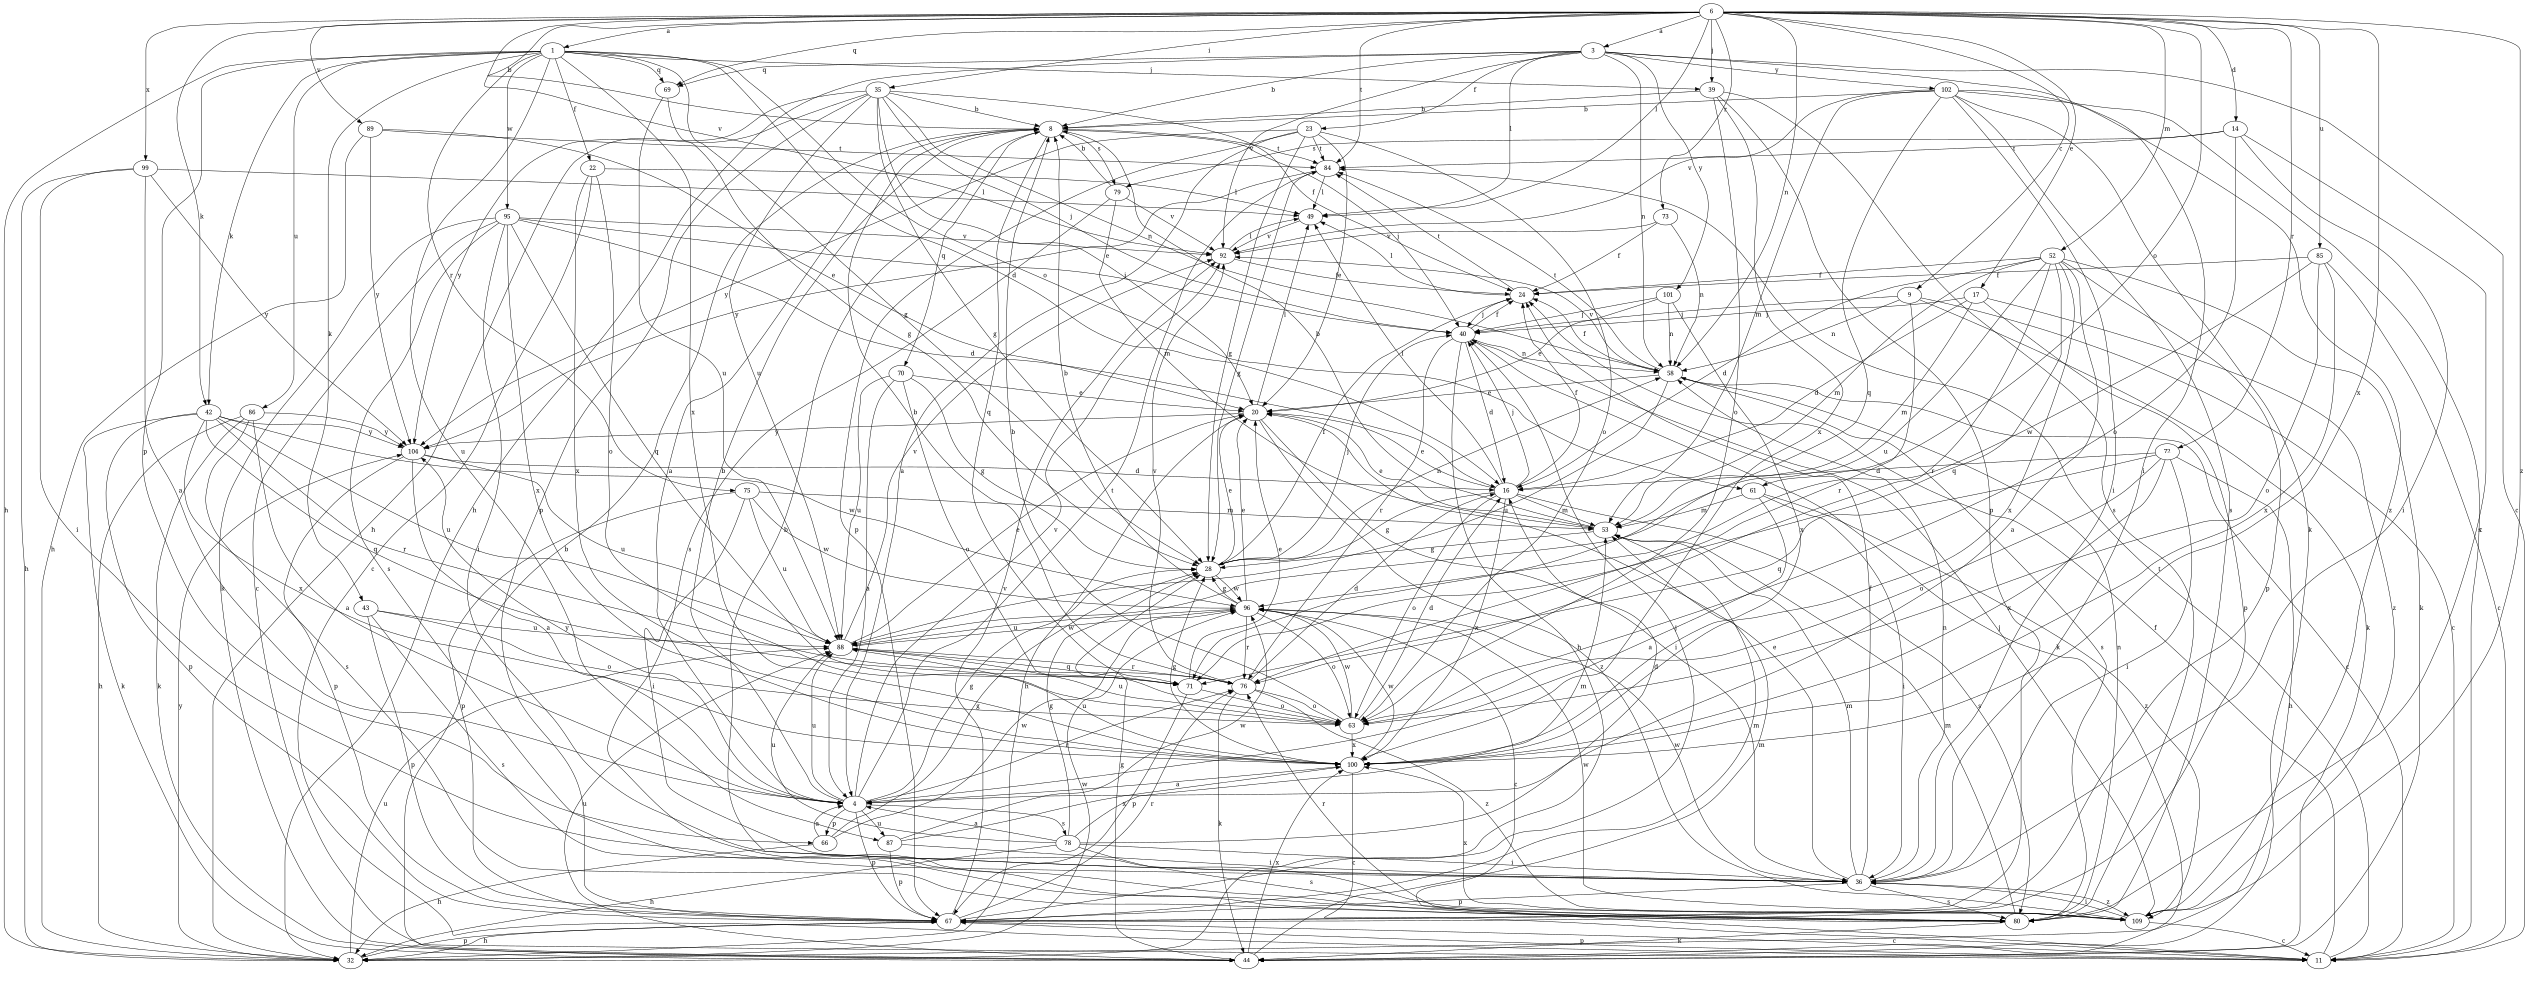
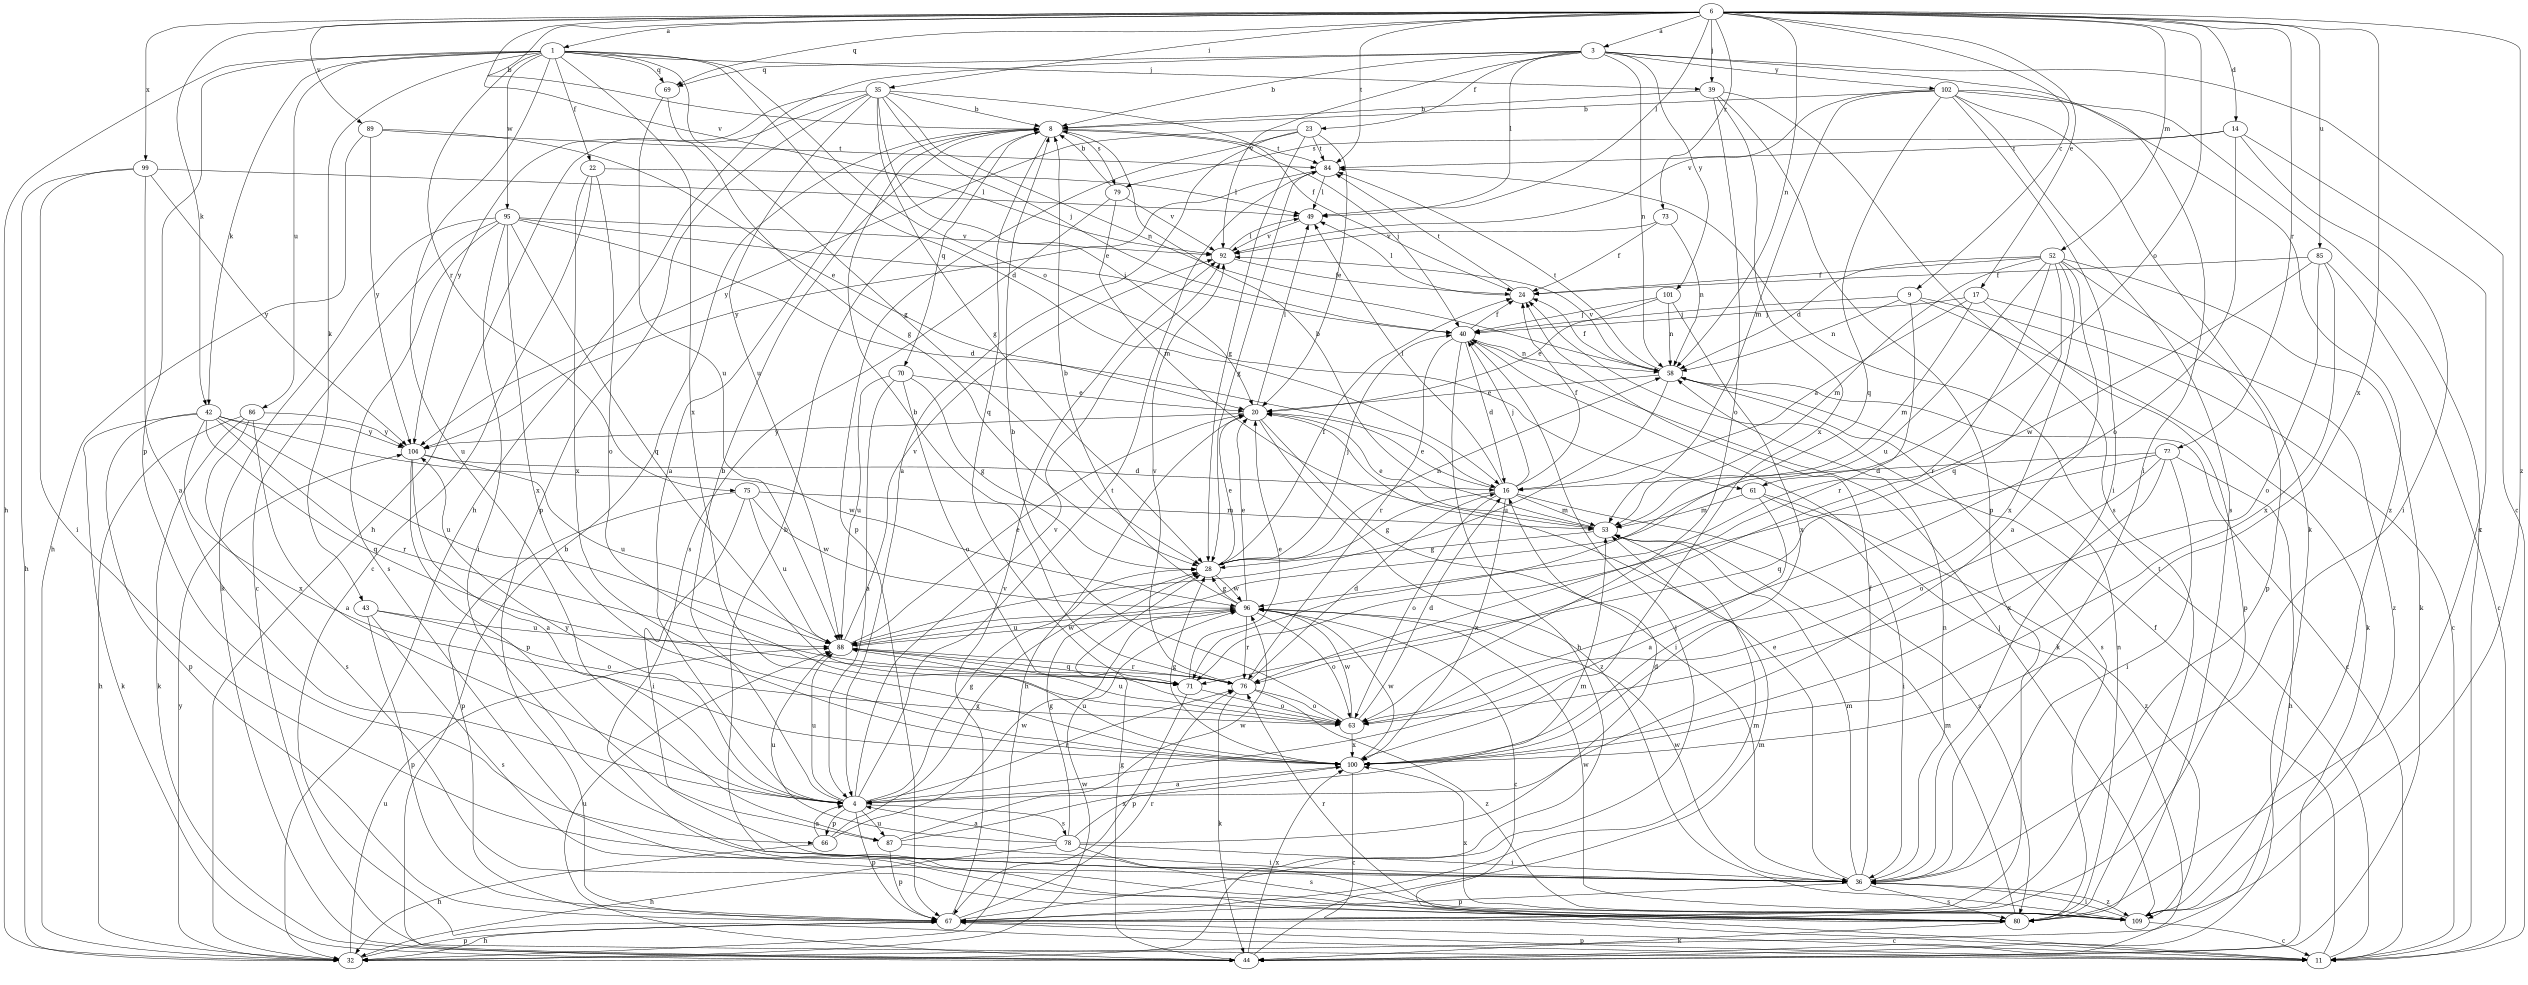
edge "24" -> "40": removed, label "j"
edge "52" -> "16": now "52" -> "58"
edge "17" -> "16": label "d" -> "a"
edge "23" -> "63": removed, label "o"
edge "104" -> "67": now "104" -> "87"
